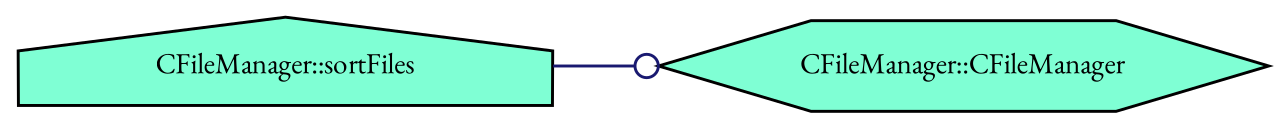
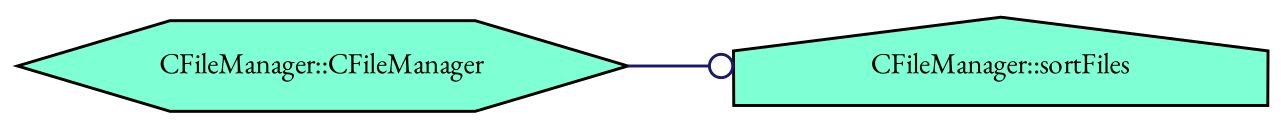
edge "CFileManager::sortFiles" -> "CFileManager::CFileManager": reversed
